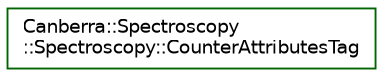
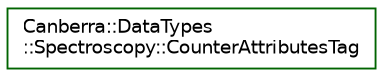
node "Canberra::Spectroscopy ::Spectroscopy::CounterAttributesTag": label "Canberra::Spectroscopy ::Spectroscopy::CounterAttributesTag" -> "Canberra::DataTypes ::Spectroscopy::CounterAttributesTag"
